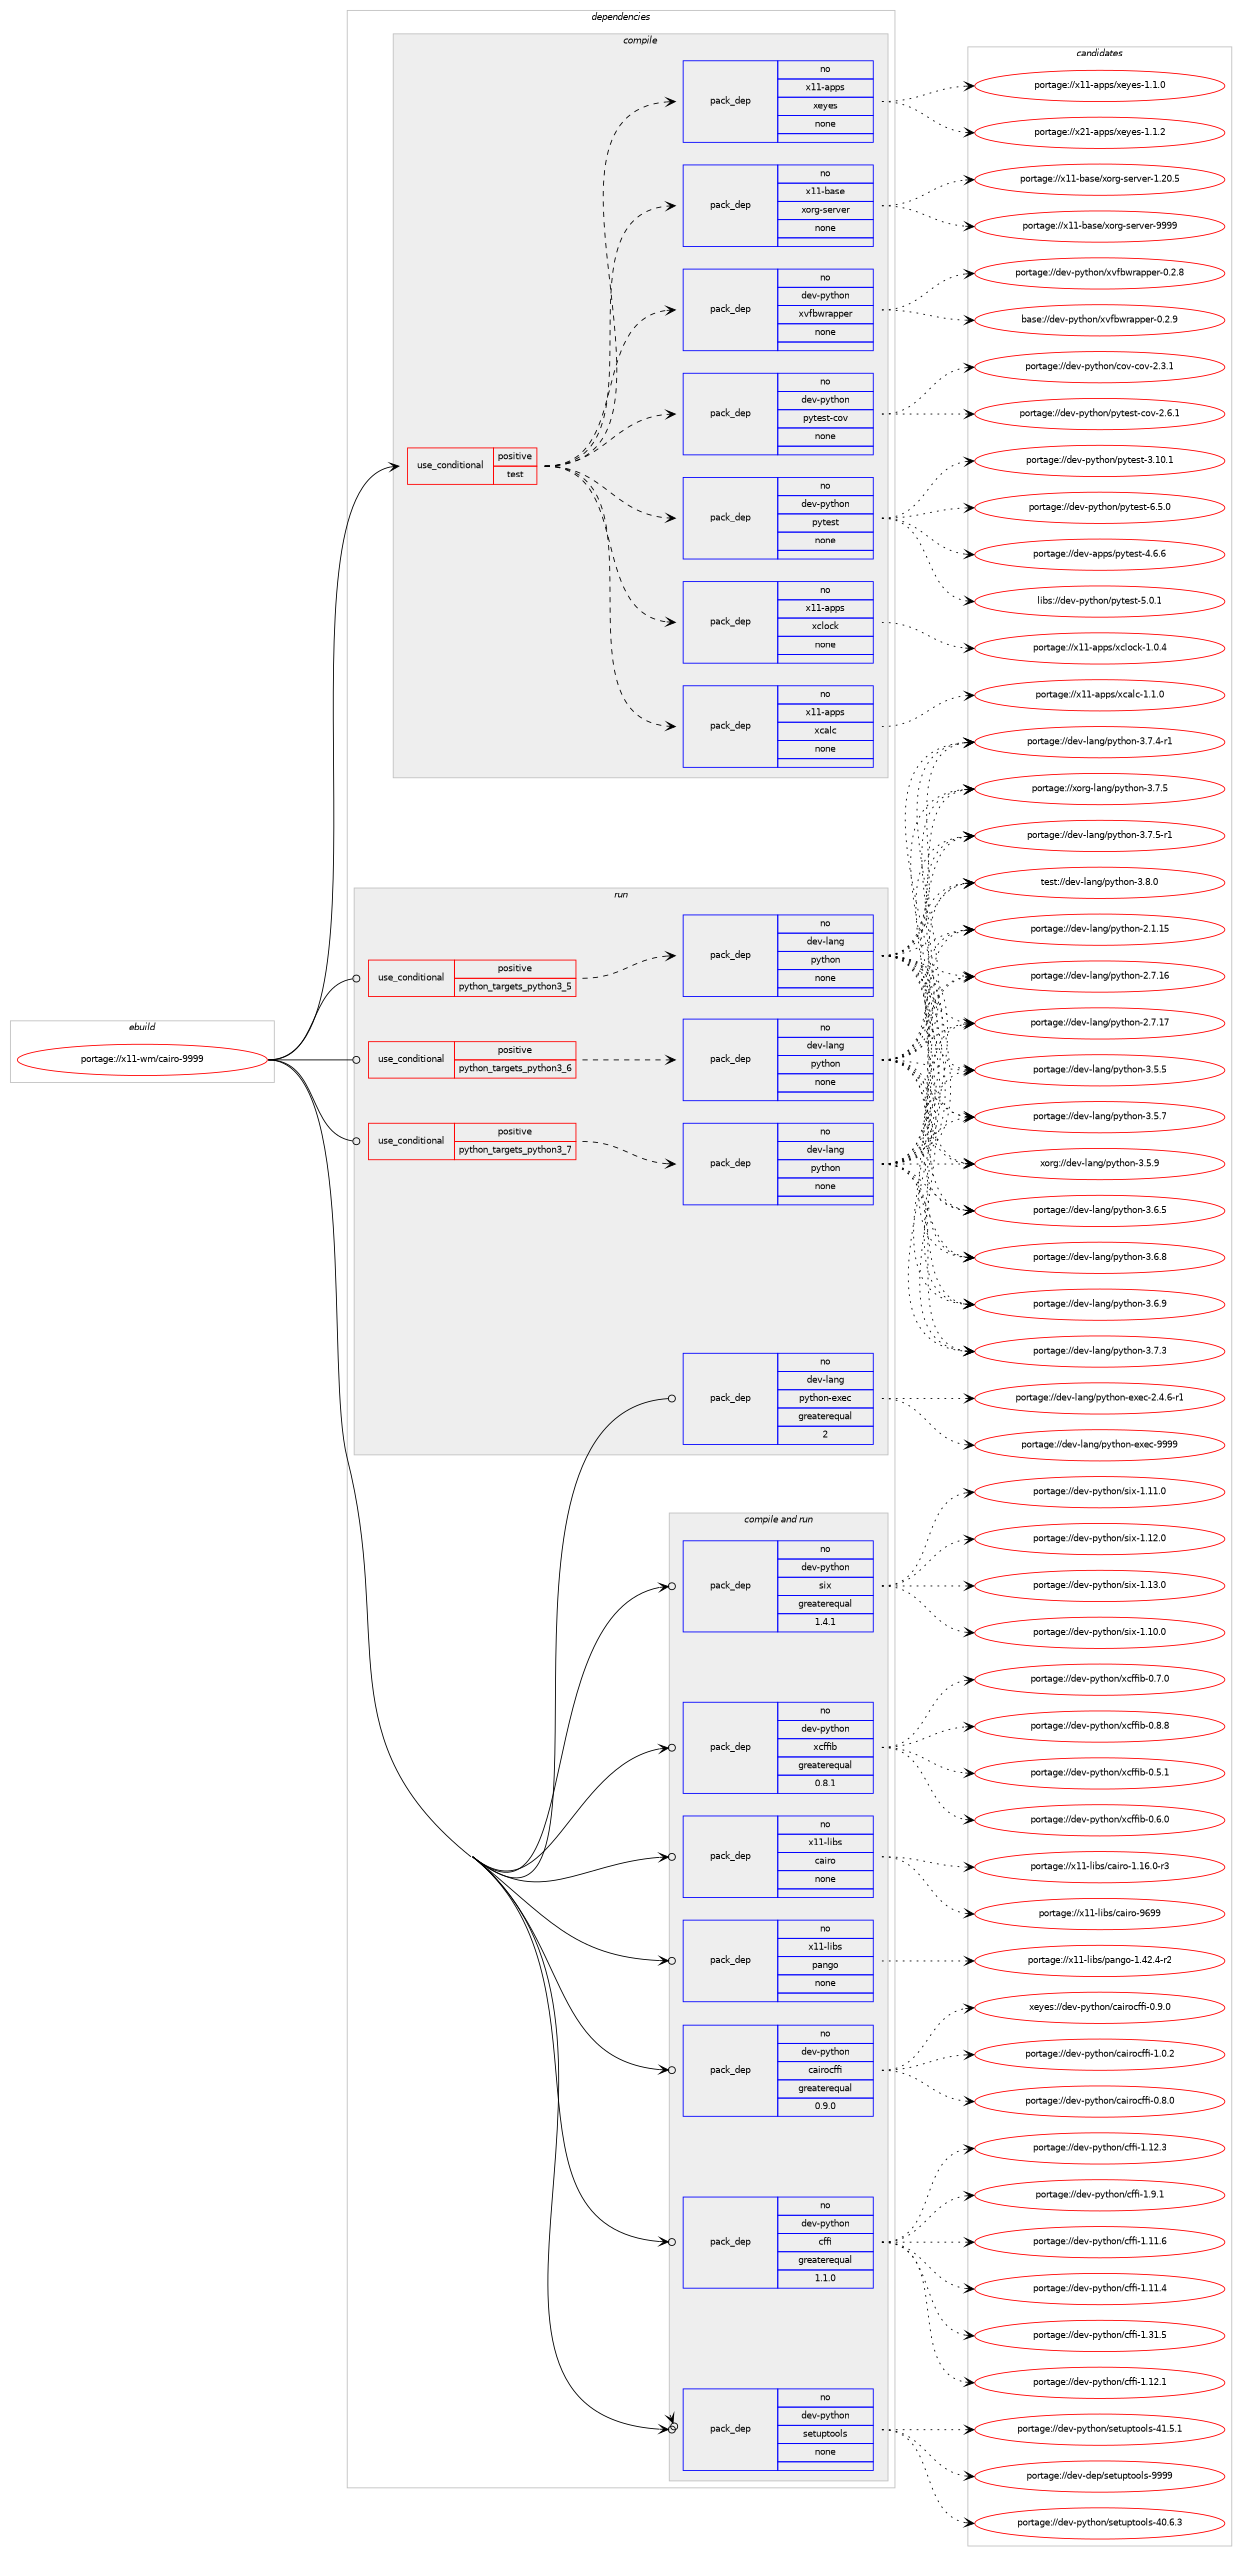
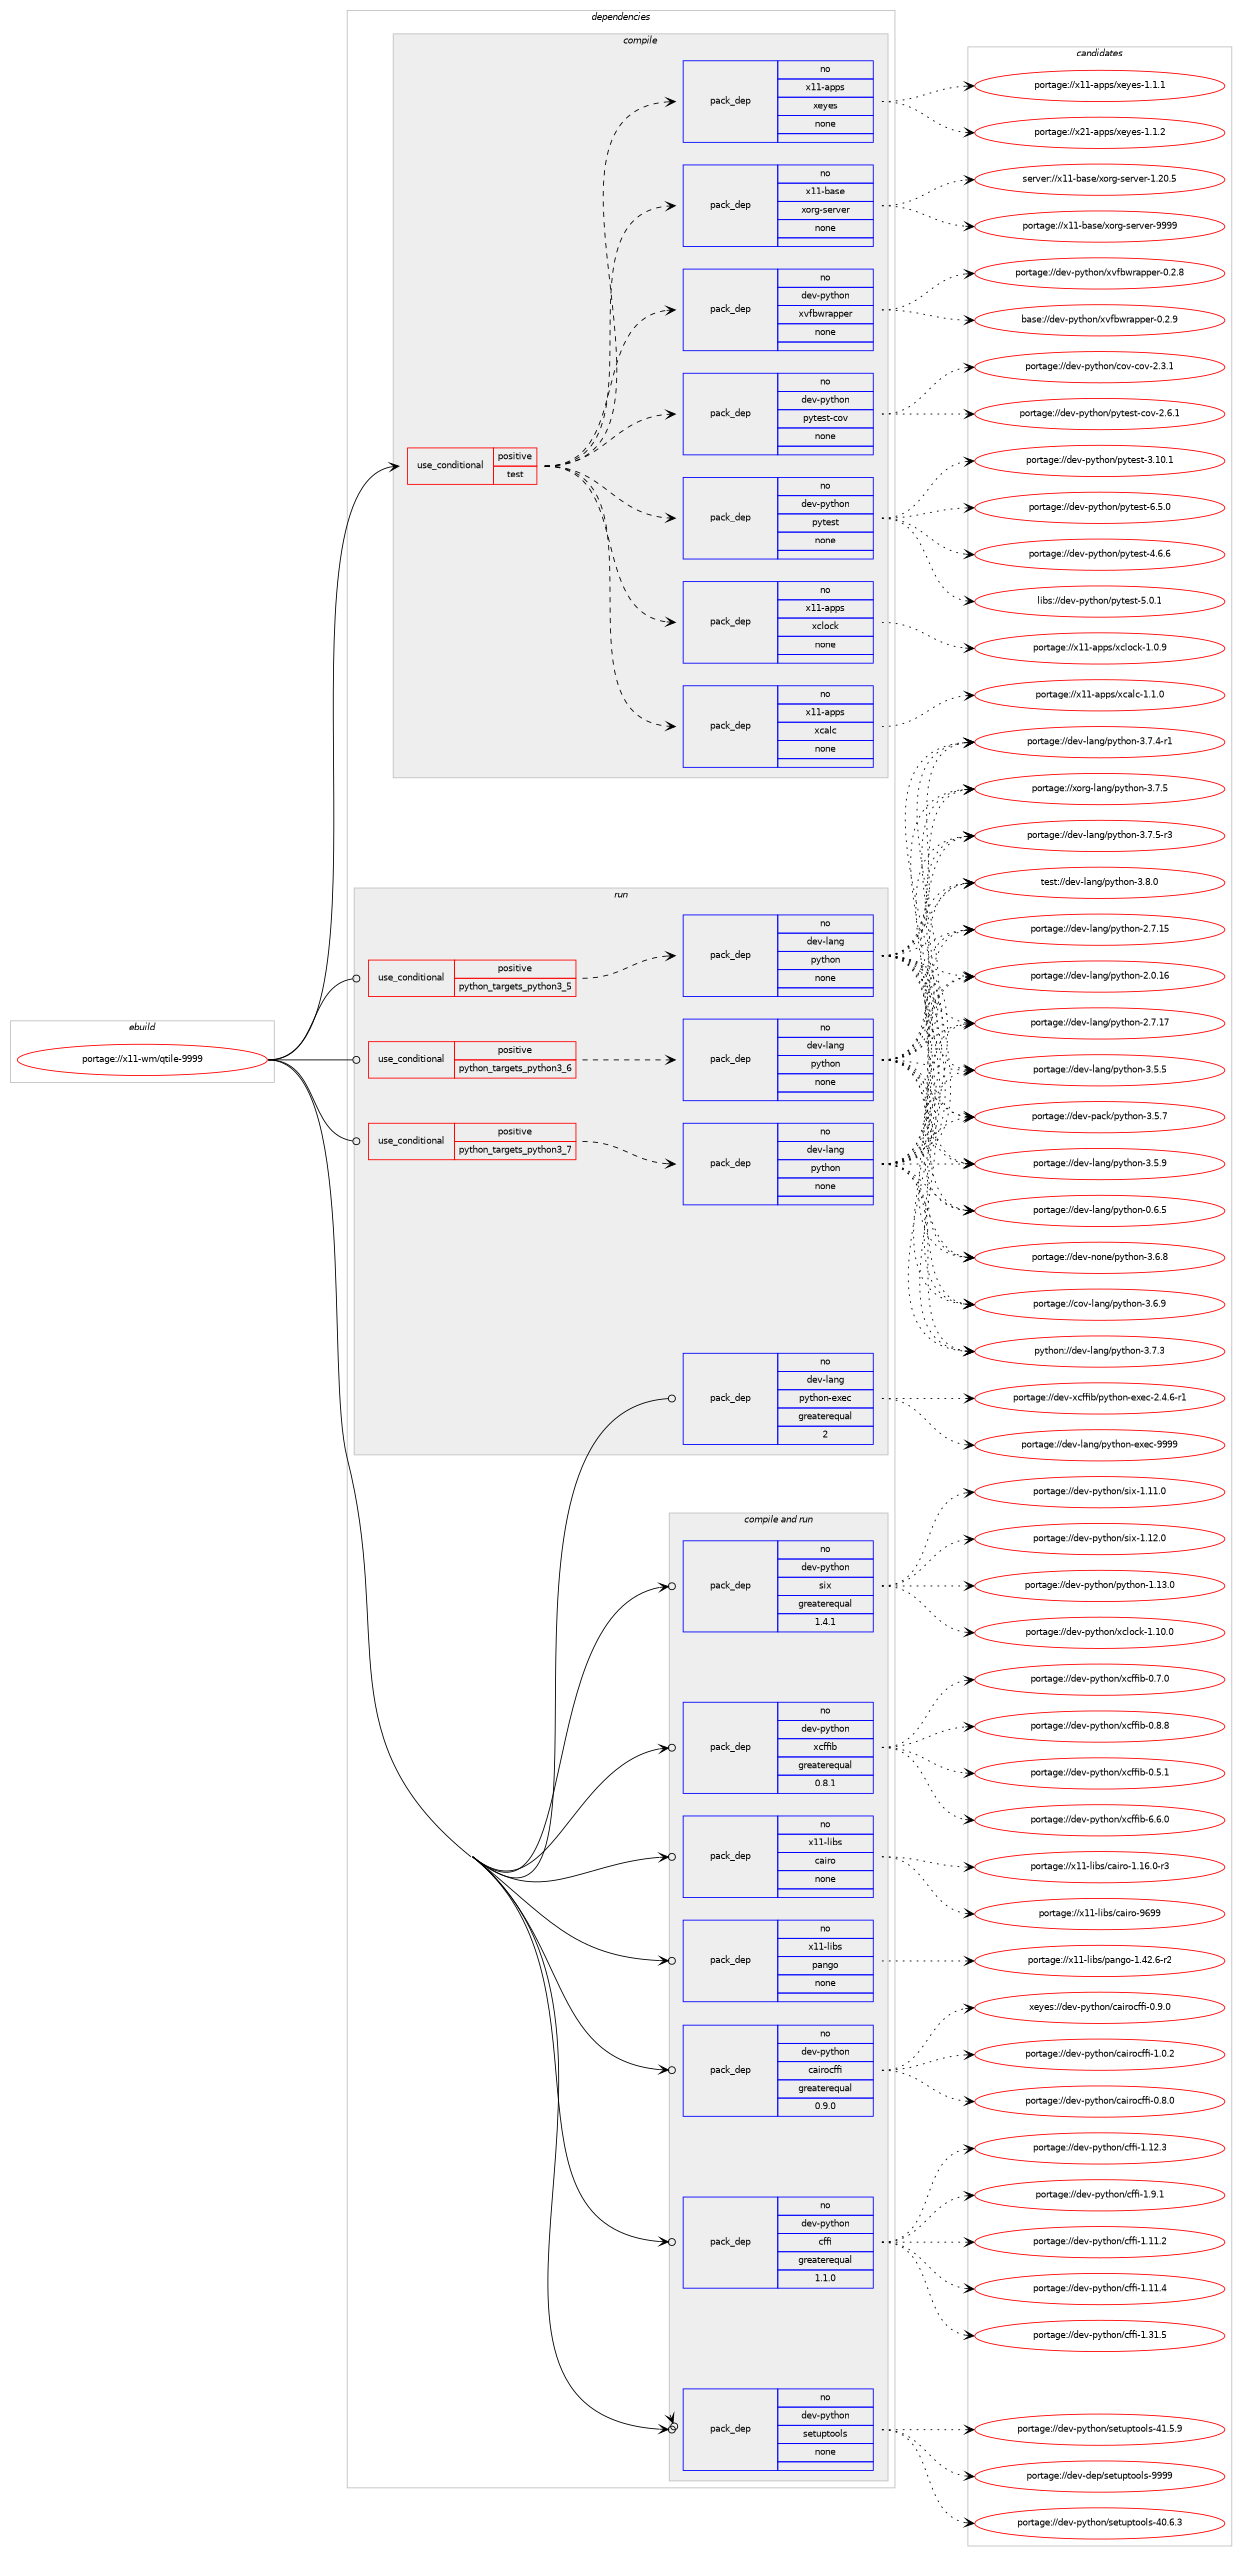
node "portage://x11-apps/xeyes-1.1.0": label "portage://x11-apps/xeyes-1.1.0" -> "portage://x11-apps/xeyes-1.1.1"
node "portage://x11-base/xorg-server-1.20.5": label "portage://x11-base/xorg-server-1.20.5" -> "server://x11-base/xorg-server-1.20.5"
node "portage://dev-apps/pytest-4.6.6": label "portage://dev-apps/pytest-4.6.6" -> "portage://dev-python/pytest-4.6.6"
node "portage://x11-apps/xclock-1.0.4": label "portage://x11-apps/xclock-1.0.4" -> "portage://x11-apps/xclock-1.0.9"
node "portage://dev-lang/python-3.7.5-r1": label "portage://dev-lang/python-3.7.5-r1" -> "portage://dev-lang/python-3.7.5-r3"
node "portage://dev-lang/python-2.1.15": label "portage://dev-lang/python-2.1.15" -> "portage://dev-lang/python-2.7.15"
node "portage://dev-lang/python-2.7.16": label "portage://dev-lang/python-2.7.16" -> "portage://dev-lang/python-2.0.16"
node "portage://x11-wm/cairo-9999": label "portage://x11-wm/cairo-9999" -> "portage://x11-wm/qtile-9999"
node "portage://dev-lang/python-3.5.7": label "portage://dev-lang/python-3.5.7" -> "portage://dev-pack/python-3.5.7"
node "xorg://dev-lang/python-3.5.9": label "xorg://dev-lang/python-3.5.9" -> "portage://dev-lang/python-3.5.9"
node "portage://dev-lang/python-3.6.5": label "portage://dev-lang/python-3.6.5" -> "portage://dev-lang/python-0.6.5"
node "portage://dev-lang/python-3.6.8": label "portage://dev-lang/python-3.6.8" -> "portage://dev-none/python-3.6.8"
node "portage://dev-lang/python-3.6.9": label "portage://dev-lang/python-3.6.9" -> "portage://cov-lang/python-3.6.9"
node "portage://dev-lang/python-3.7.3": label "portage://dev-lang/python-3.7.3" -> "python://dev-lang/python-3.7.3"
node "portage://dev-lang/python-exec-2.4.6-r1": label "portage://dev-lang/python-exec-2.4.6-r1" -> "portage://dev-xcffib/python-exec-2.4.6-r1"
node "portage://dev-python/six-1.13.0": label "portage://dev-python/six-1.13.0" -> "portage://dev-python/python-1.13.0"
node "portage://dev-python/six-1.10.0": label "portage://dev-python/six-1.10.0" -> "portage://dev-python/xclock-1.10.0"
node "portage://dev-python/xcffib-0.6.0": label "portage://dev-python/xcffib-0.6.0" -> "portage://dev-python/xcffib-6.6.0"
node "portage://x11-libs/pango-1.42.4-r2": label "portage://x11-libs/pango-1.42.4-r2" -> "portage://x11-libs/pango-1.42.6-r2"
node "portage://dev-python/cffi-1.11.6": label "portage://dev-python/cffi-1.11.6" -> "portage://dev-python/cffi-1.11.2"
node "portage://dev-python/cffi-1.12.1": removed
node "portage://dev-python/setuptools-41.5.1": label "portage://dev-python/setuptools-41.5.1" -> "portage://dev-python/setuptools-41.5.9"
